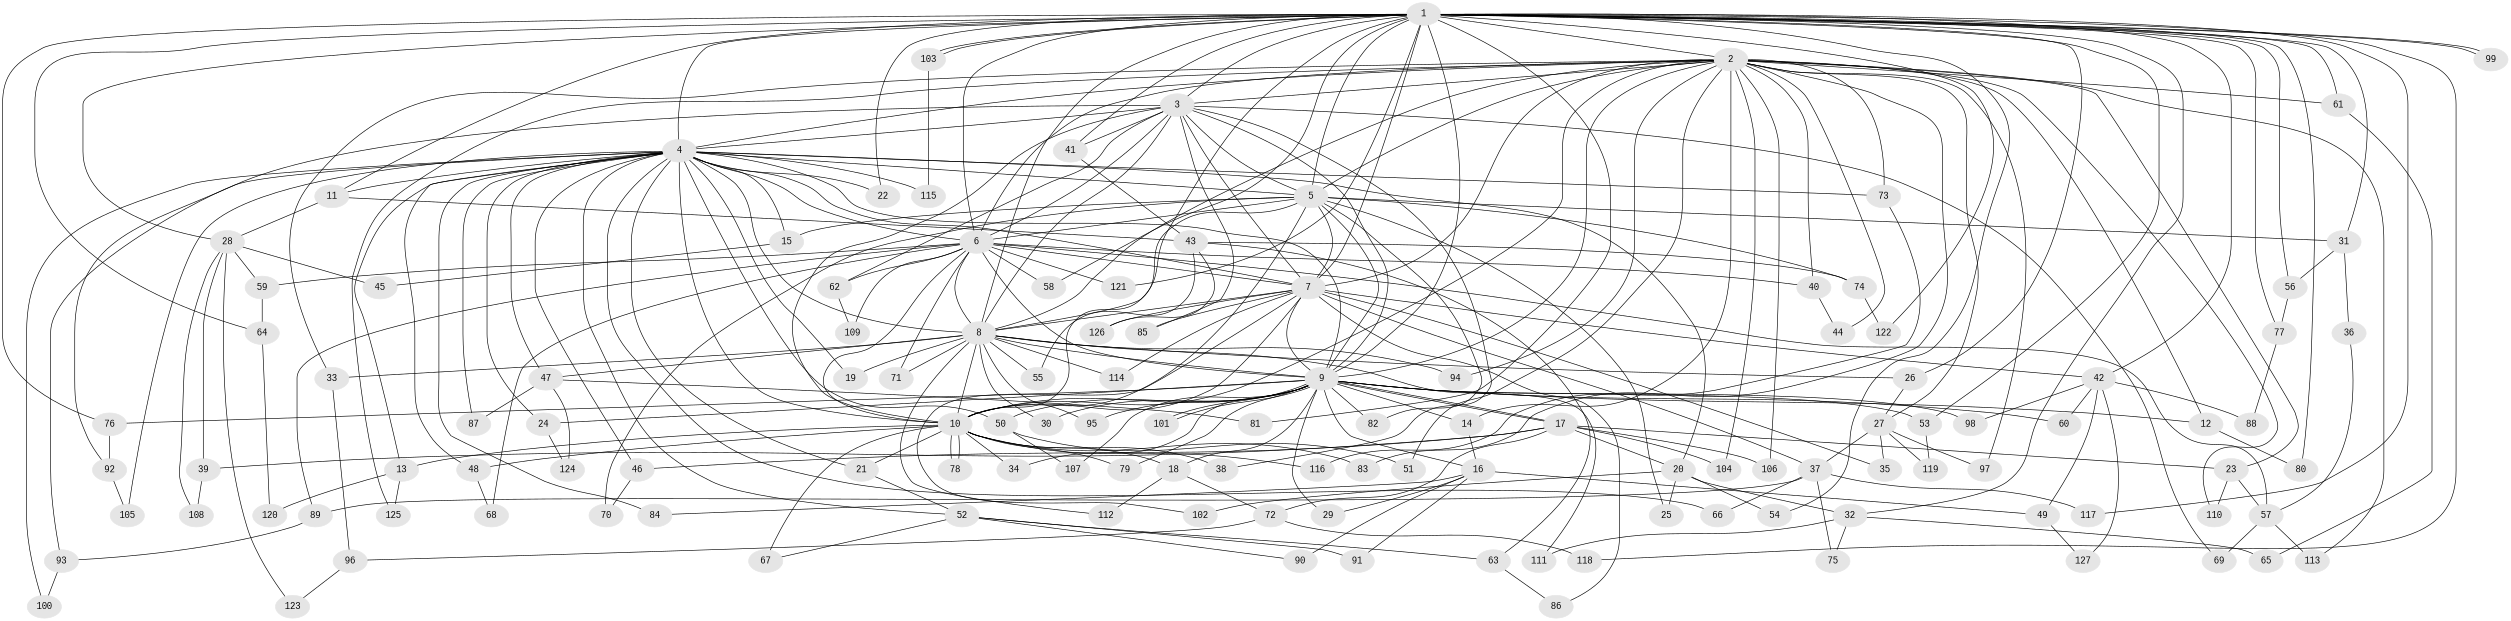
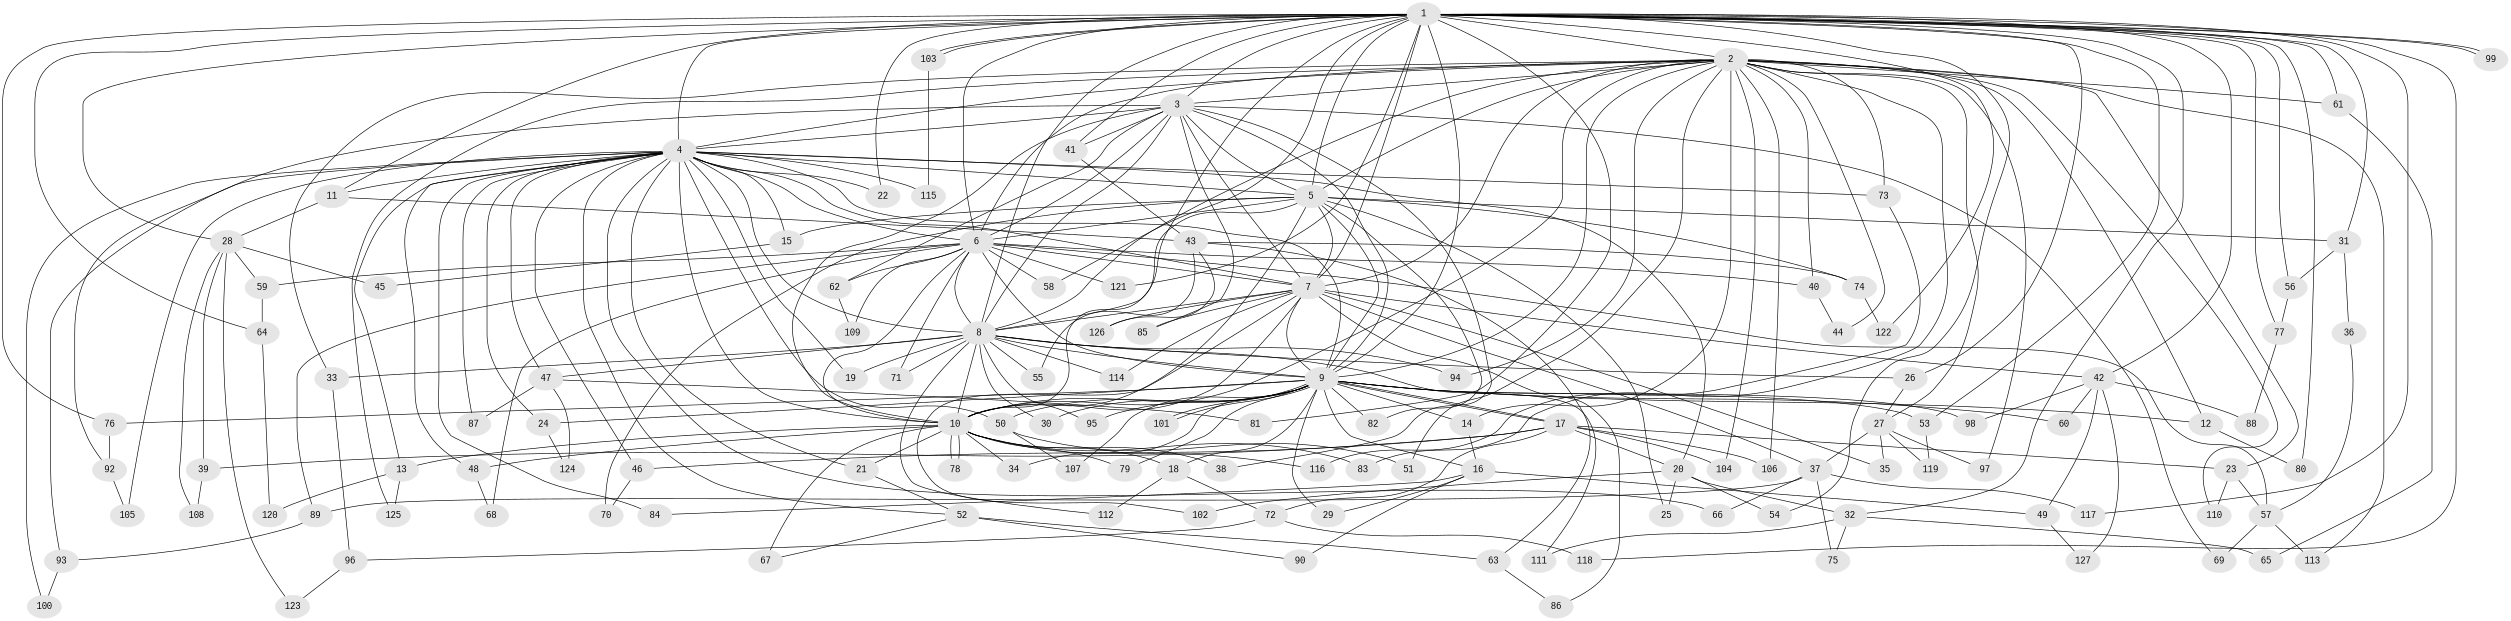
node "91": removed
